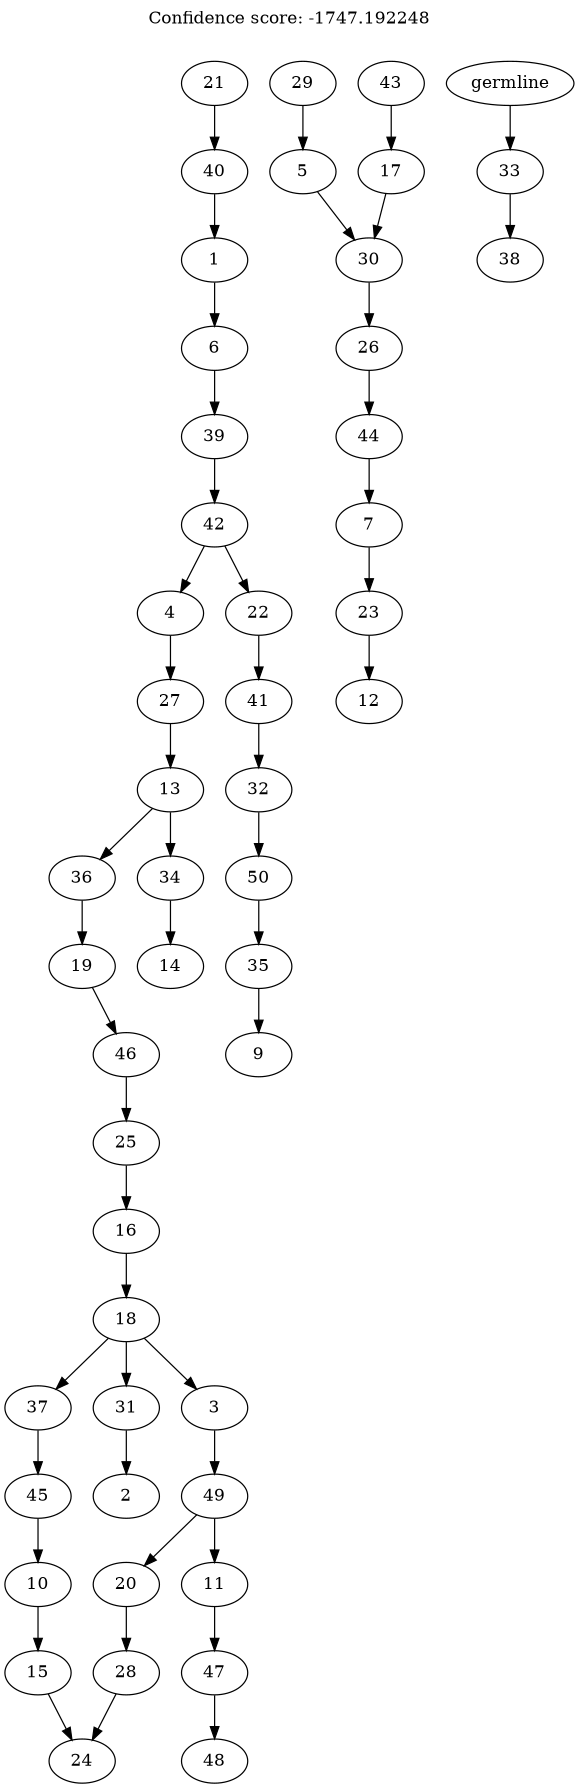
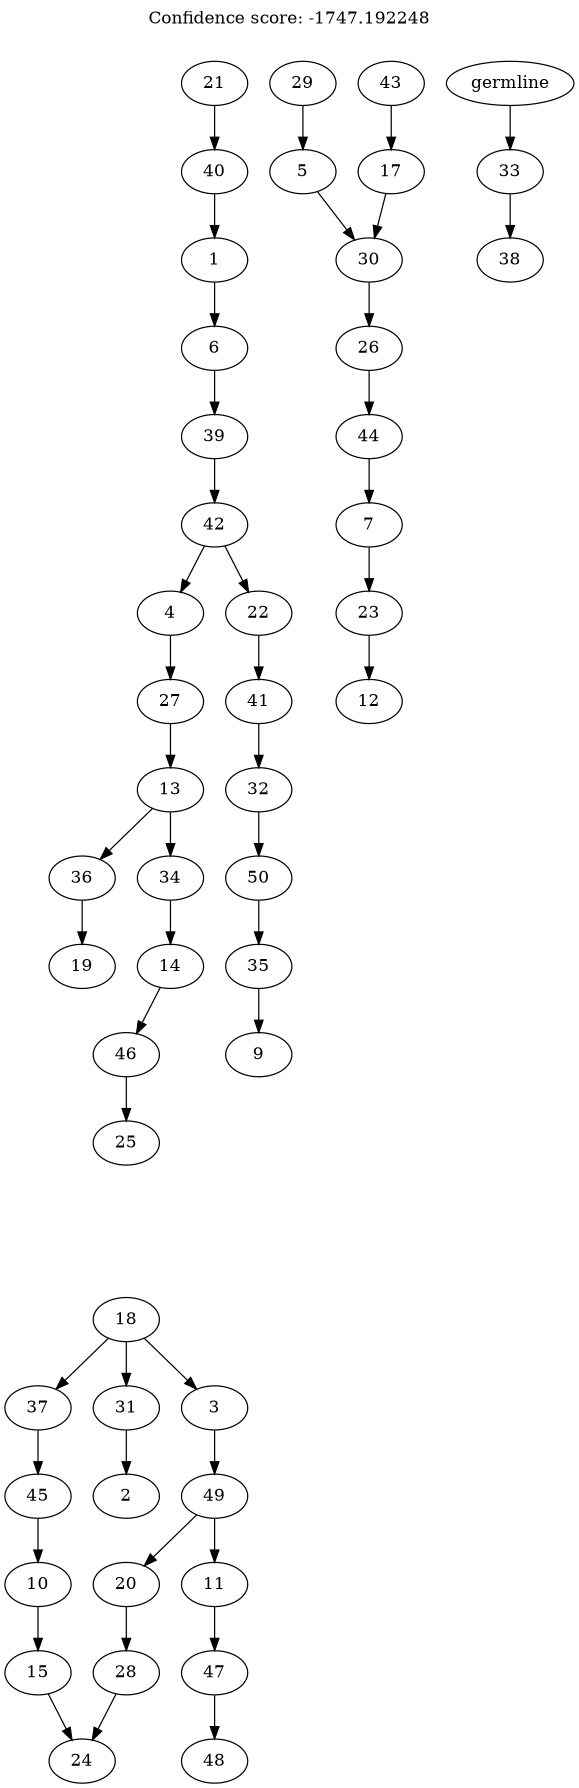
edge "19" -> "46": now "14" -> "46"
node "16": removed
